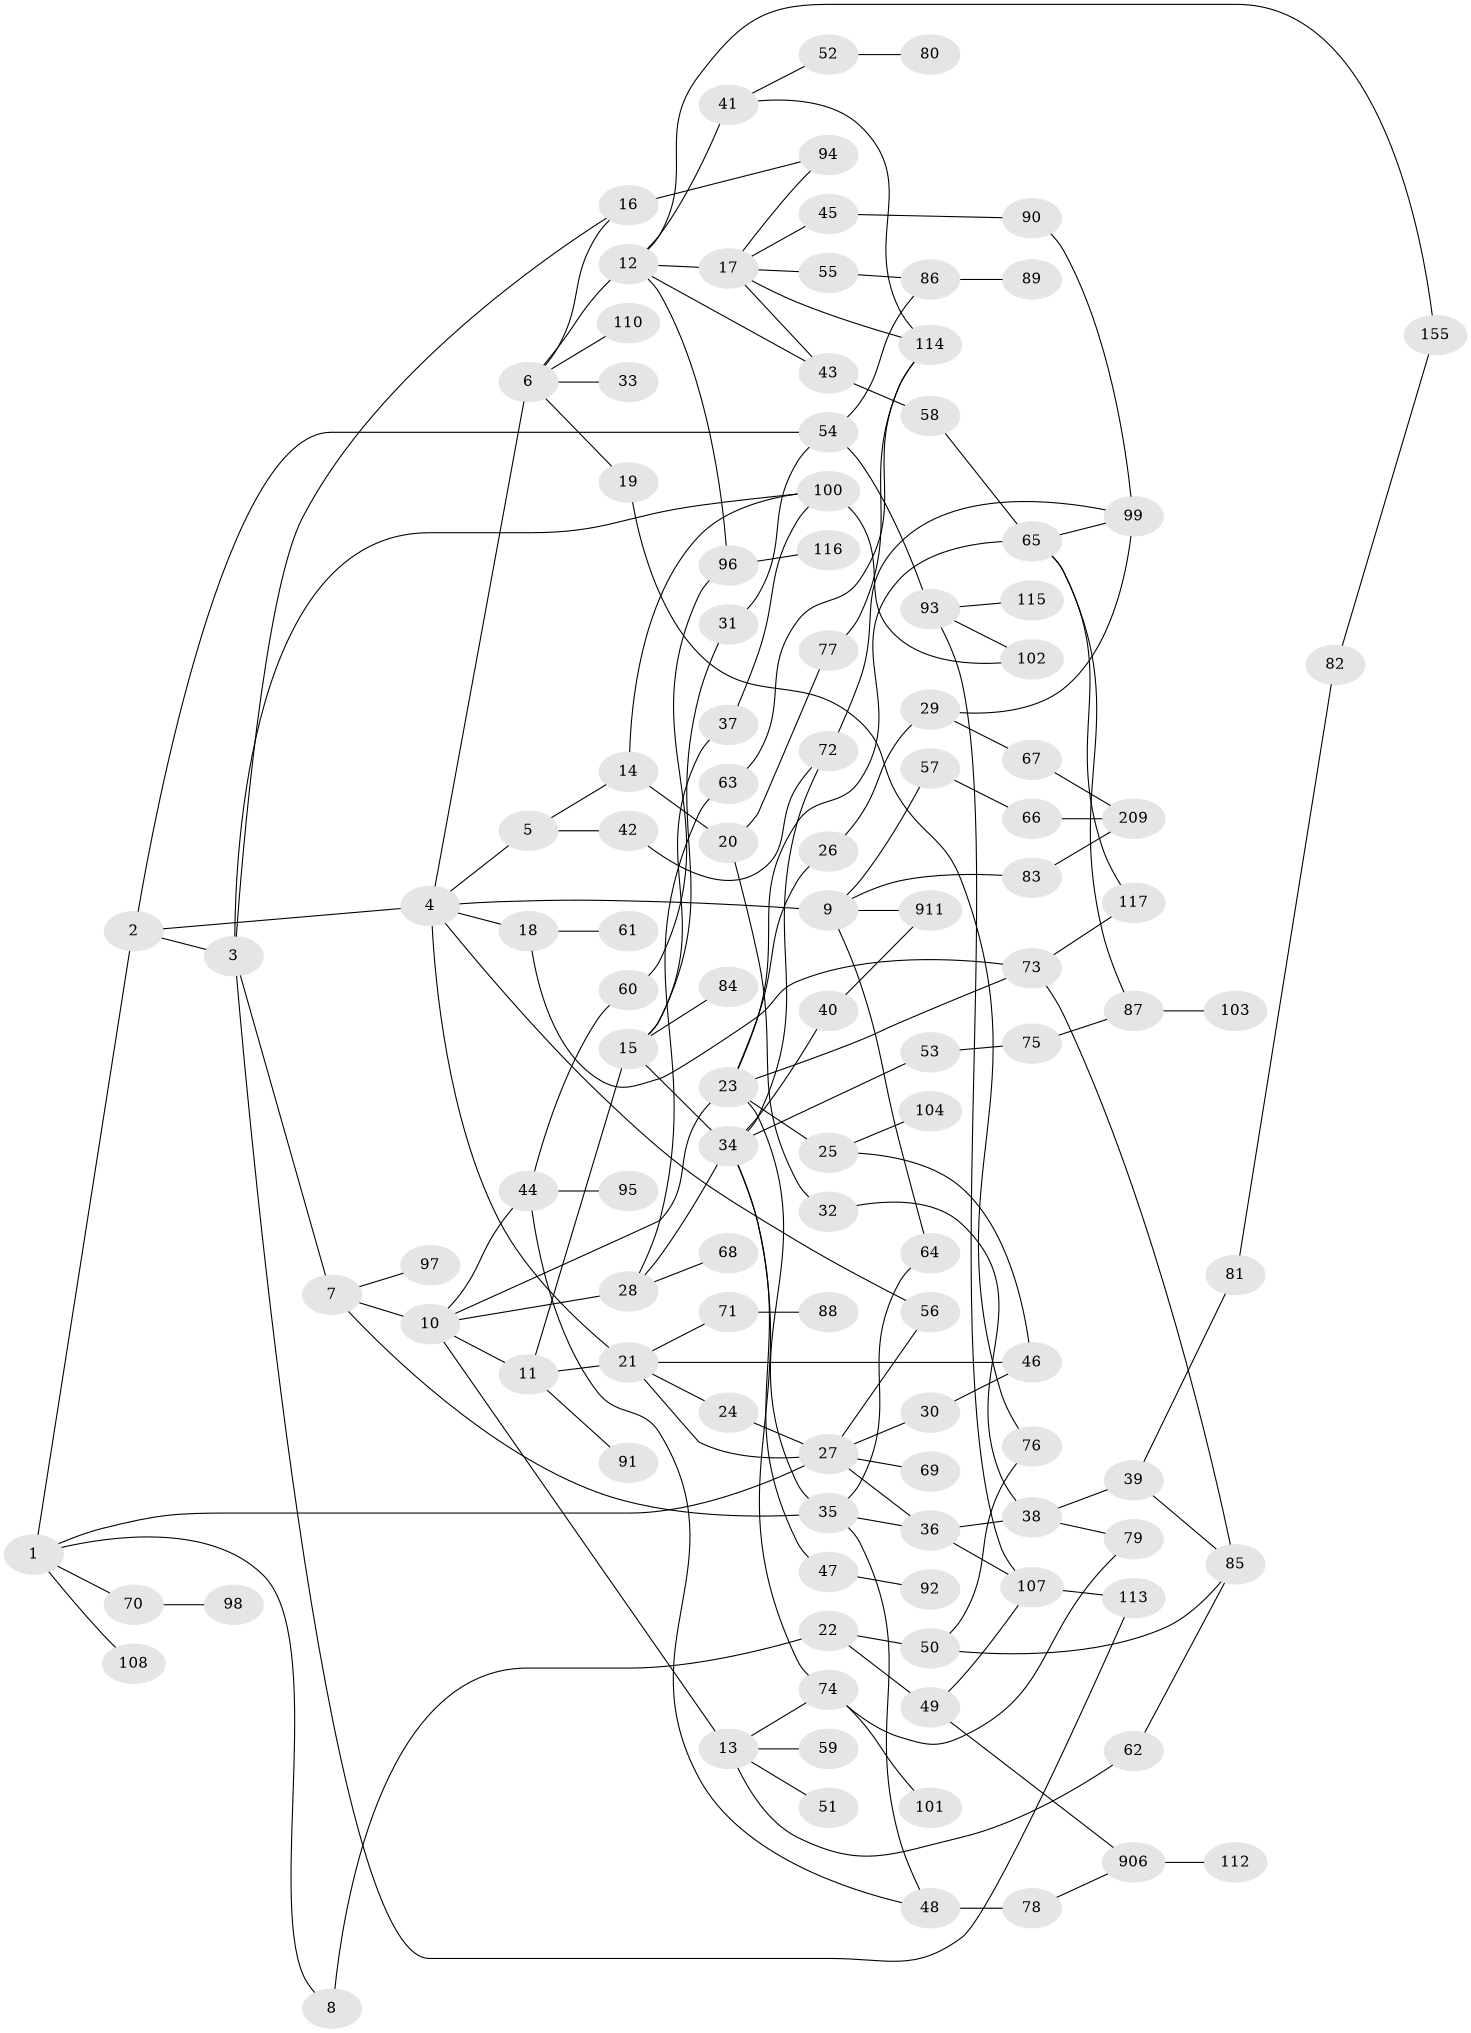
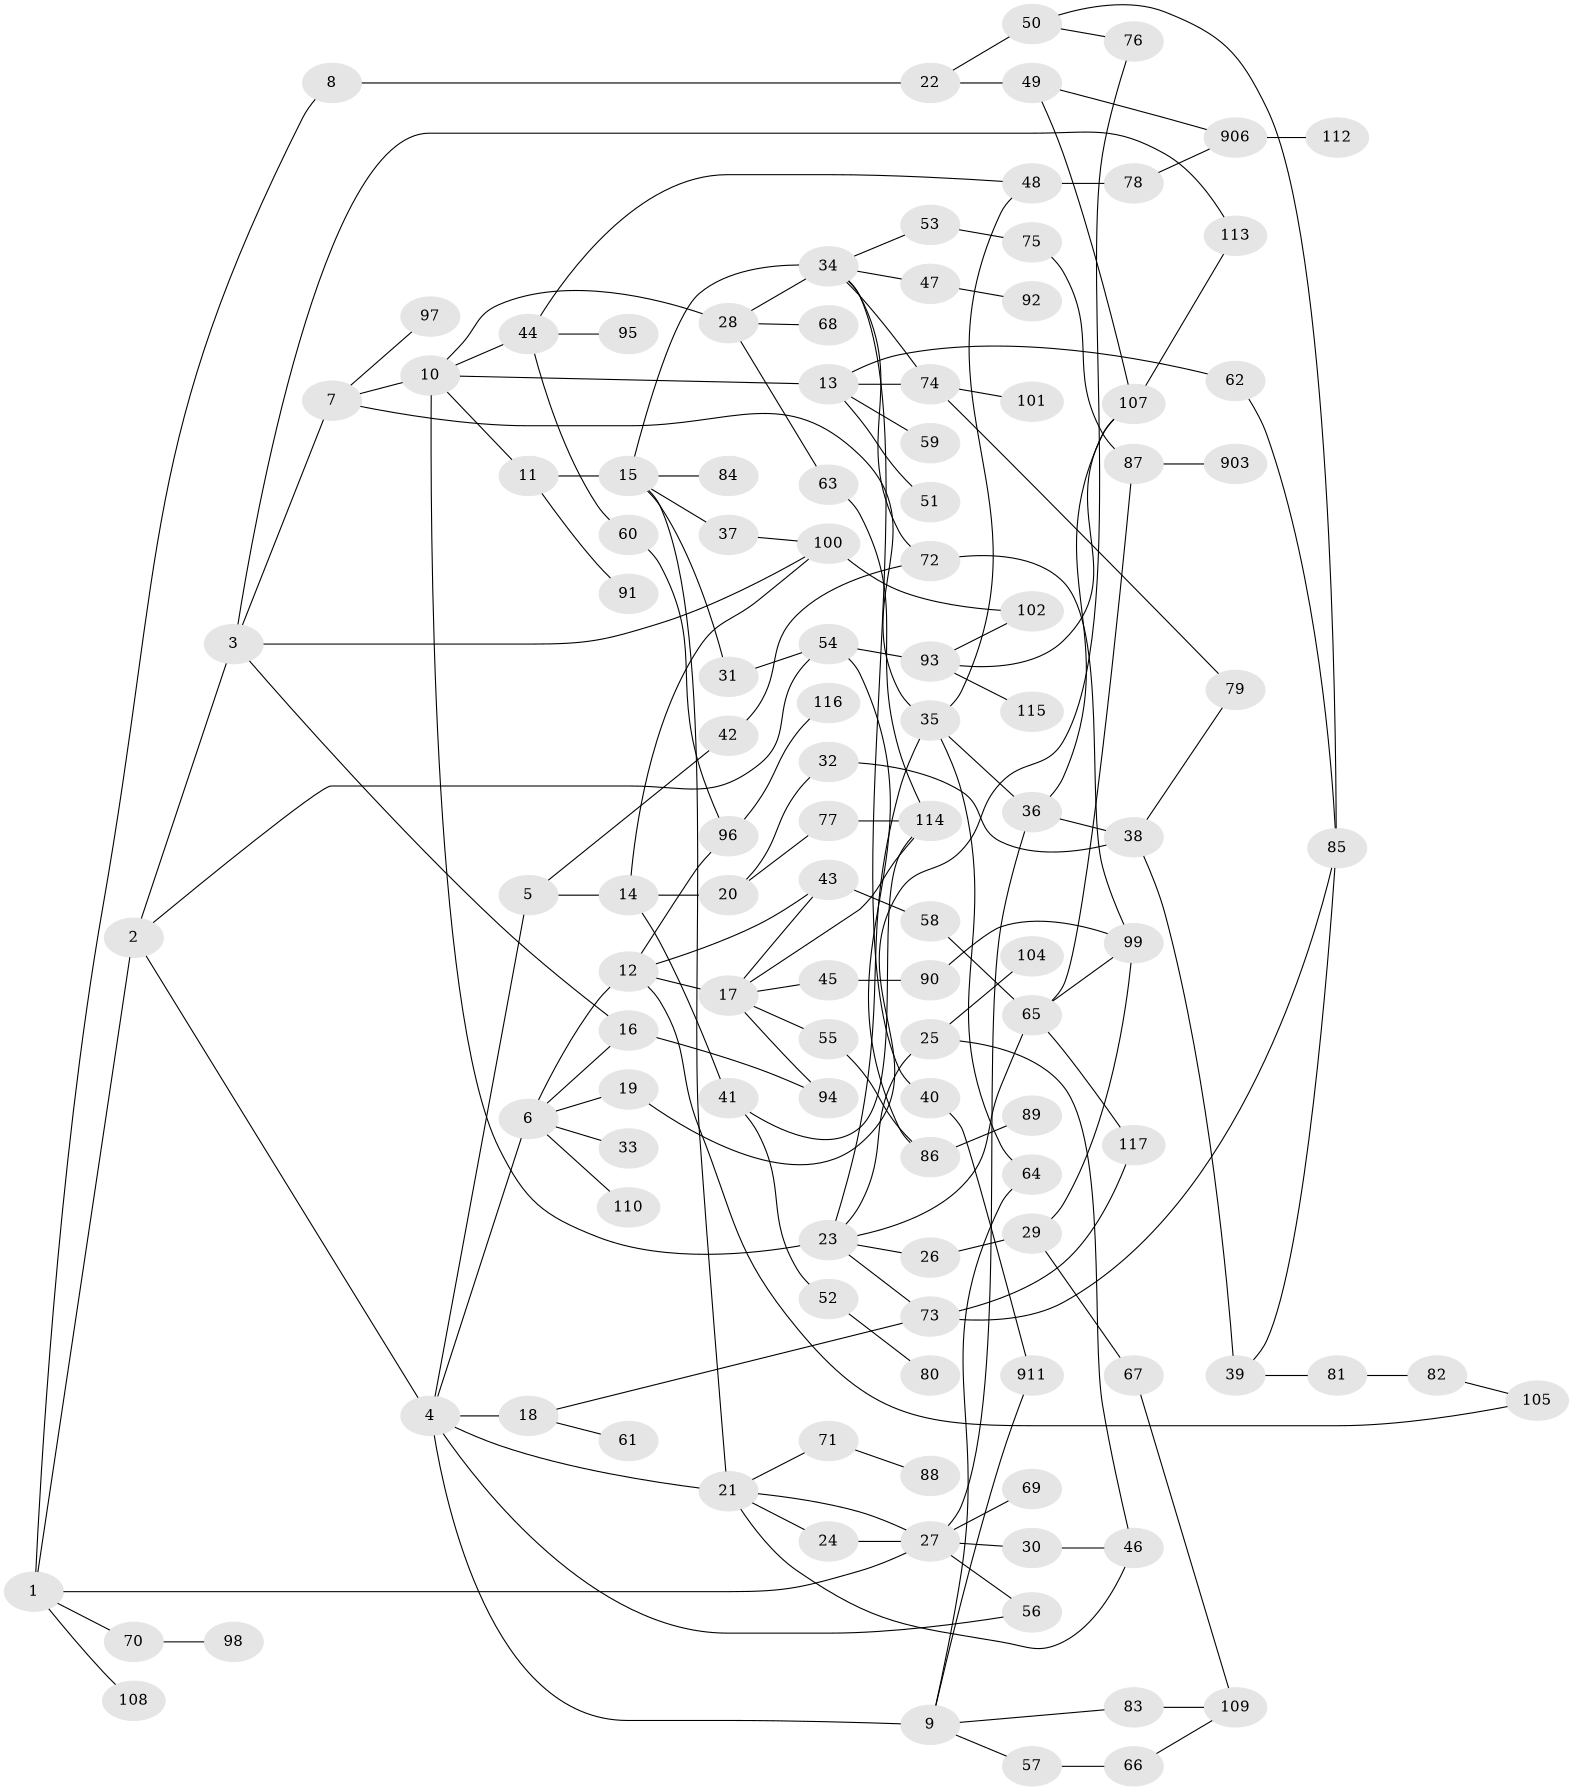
edge "41" -- "12": now "41" -- "14"
node "155": label "155" -> "105"
node "209": label "209" -> "109"
node "103": label "103" -> "903"
edge "21" -- "11": now "21" -- "15"
